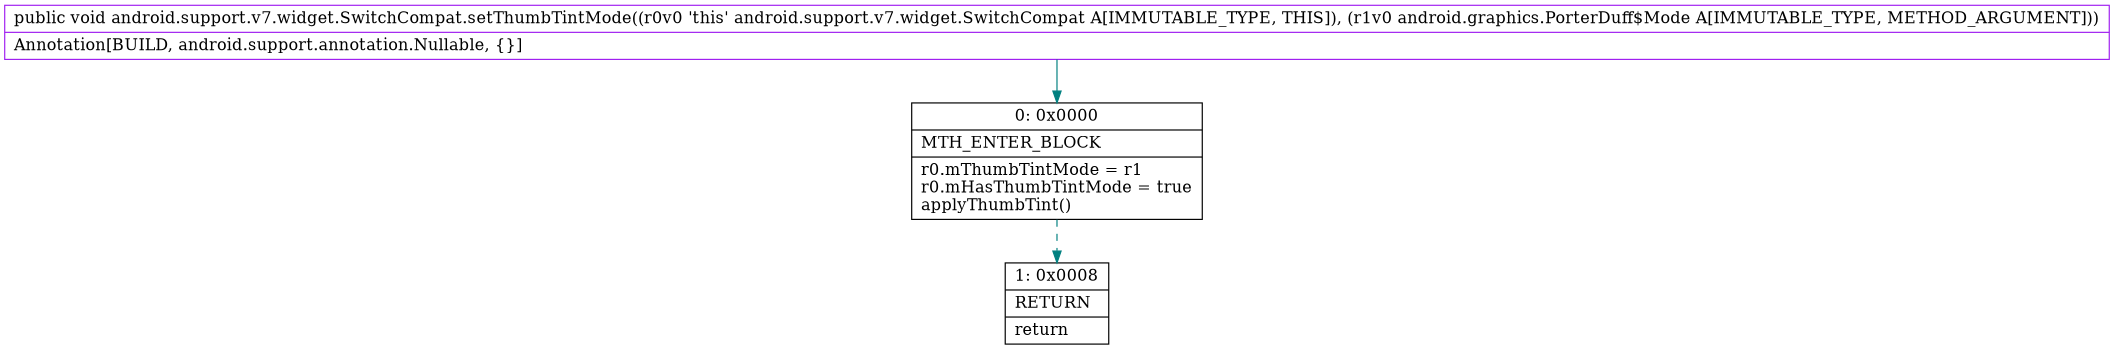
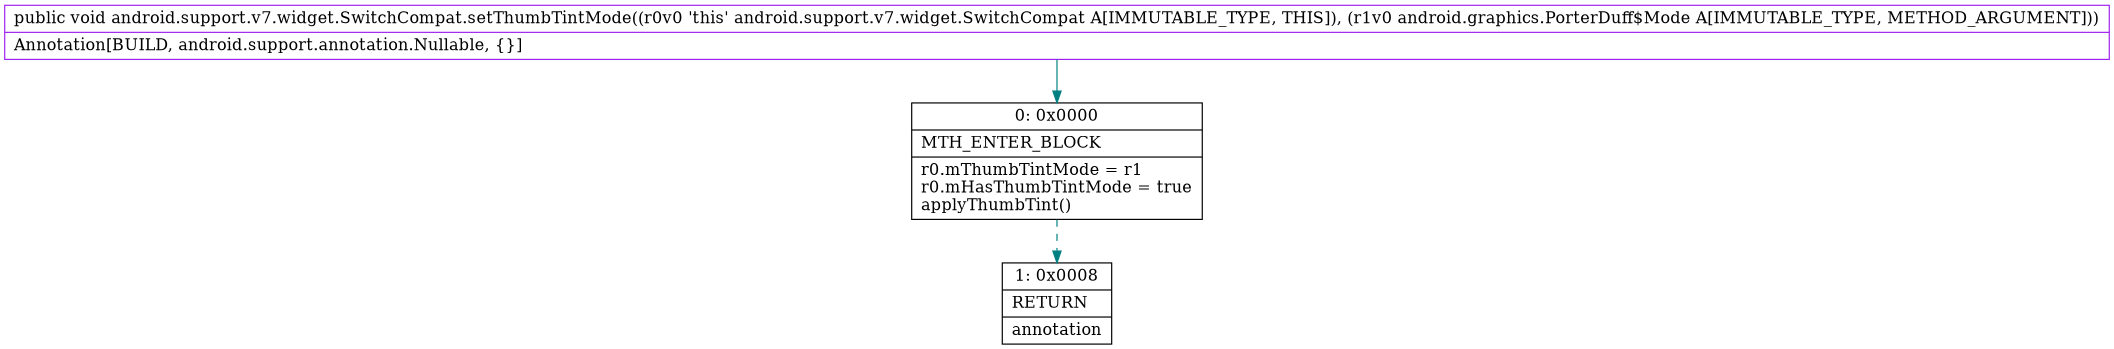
node "1: 0x0008": text "return" -> "annotation"
